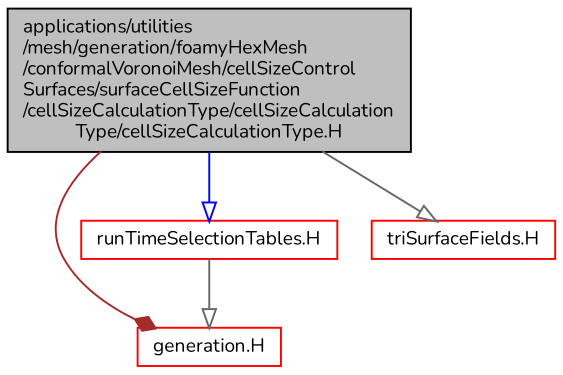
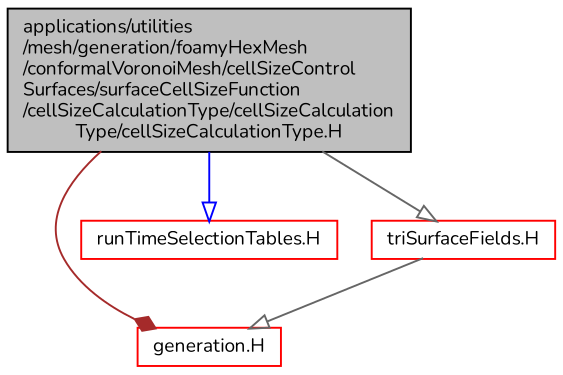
edge "runTimeSelectionTables.H" -> "generation.H": now "triSurfaceFields.H" -> "generation.H"
